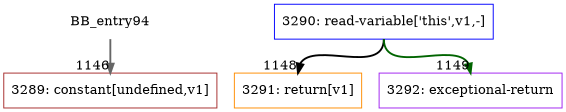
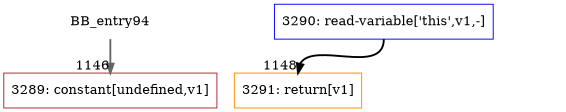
node "3292: exceptional-return": removed
